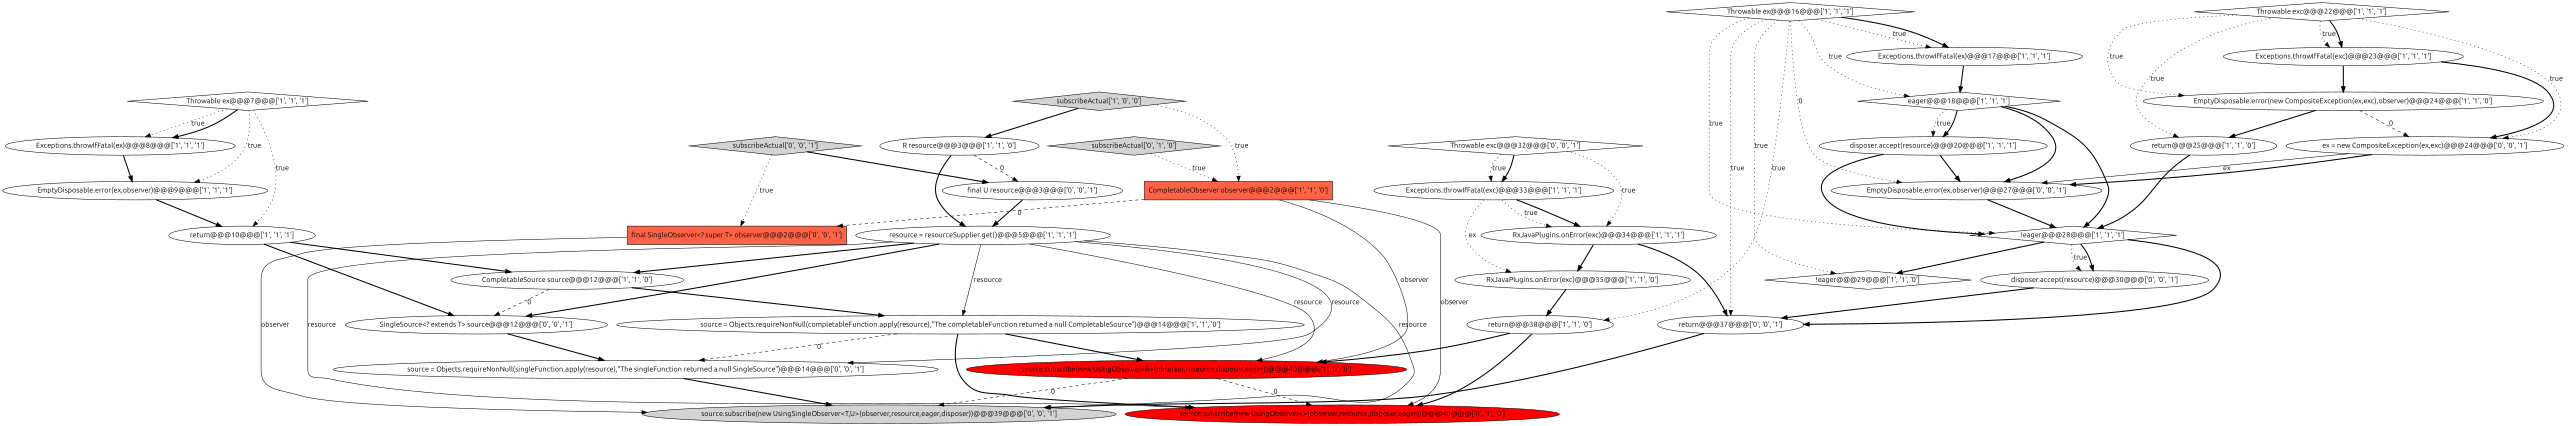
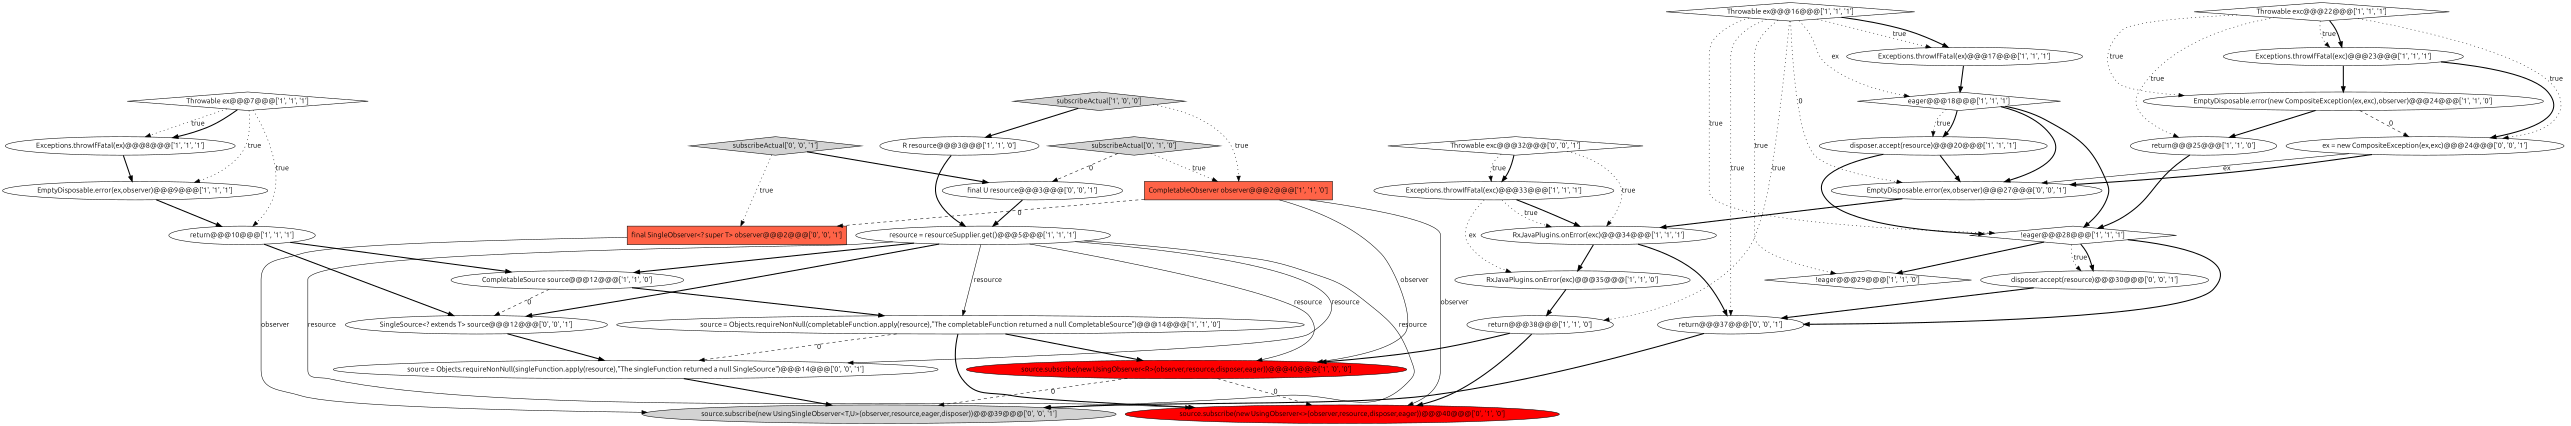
edge "Throwable ex@@@16@@@['1', '1', '1']" -> "eager@@@18@@@['1', '1', '1']": label "true" -> "ex"
edge "R resource@@@3@@@['1', '1', '0']" -> "final U resource@@@3@@@['0', '0', '1']": now "subscribeActual['0', '1', '0']" -> "final U resource@@@3@@@['0', '0', '1']"
edge "EmptyDisposable.error(ex,observer)@@@27@@@['0', '0', '1']" -> "!eager@@@28@@@['1', '1', '1']": now "EmptyDisposable.error(ex,observer)@@@27@@@['0', '0', '1']" -> "RxJavaPlugins.onError(exc)@@@34@@@['1', '1', '1']"
